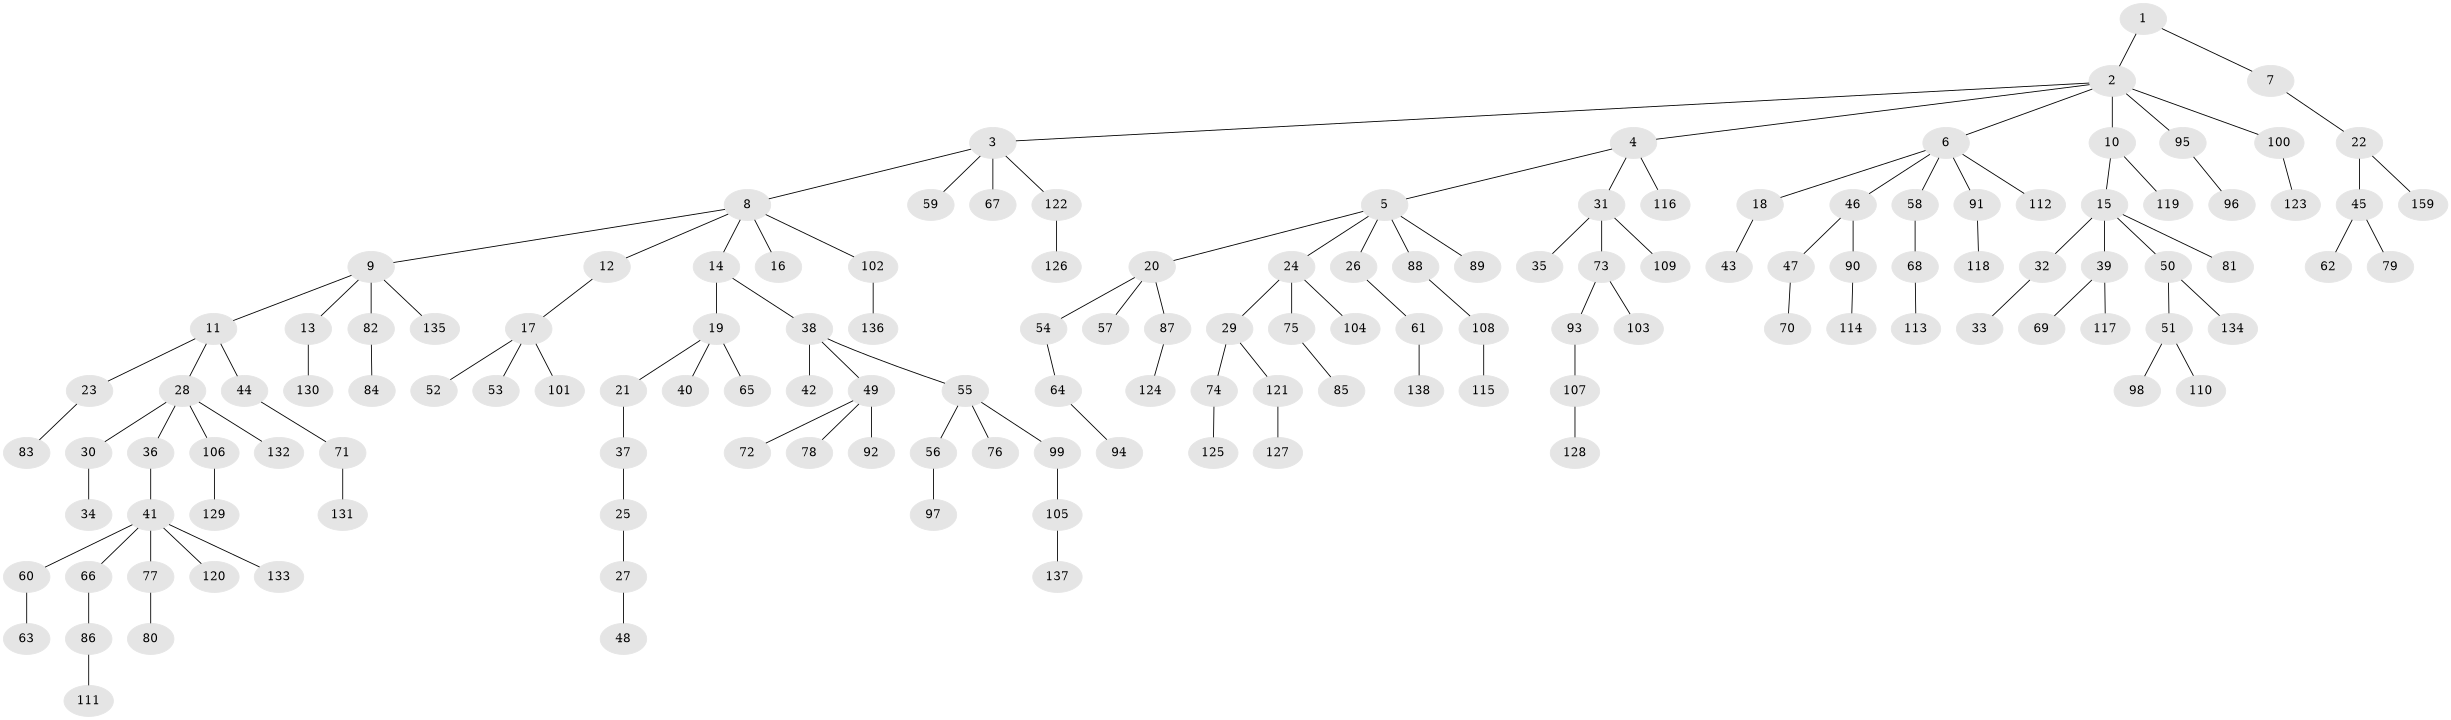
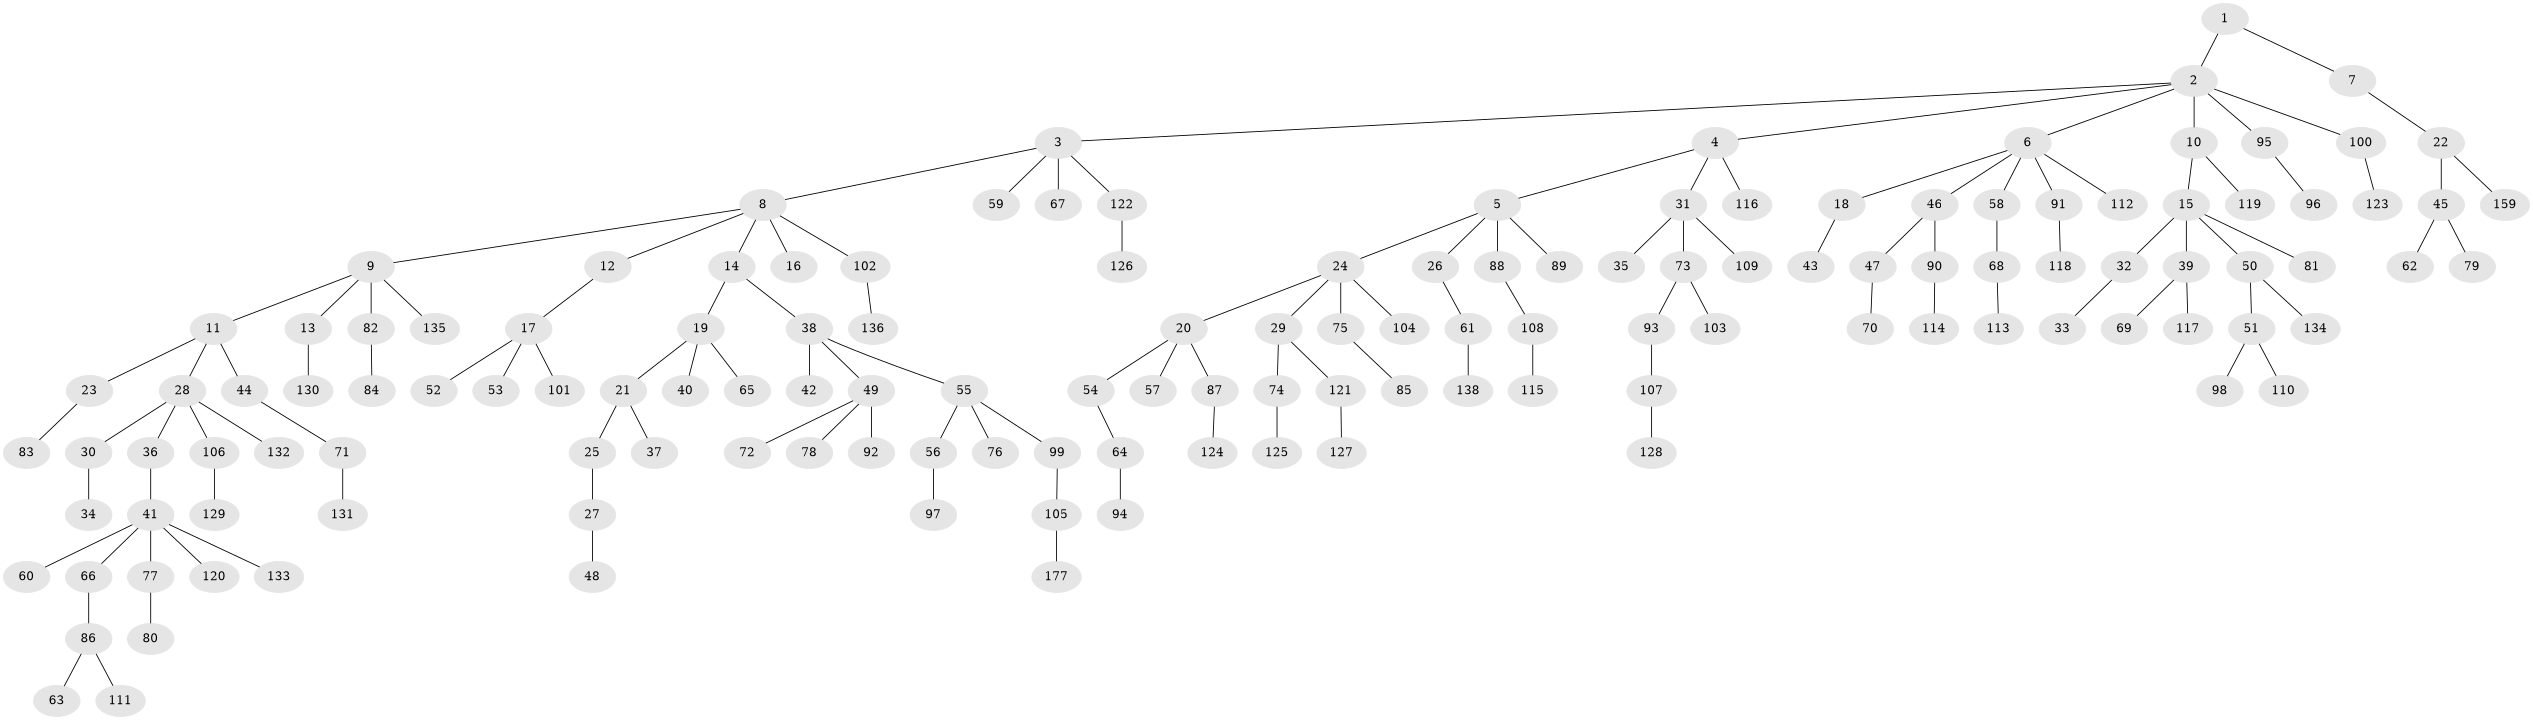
edge "5" -- "20": now "24" -- "20"
edge "37" -- "25": now "21" -- "25"
node "137": label "137" -> "177"
edge "60" -- "63": now "86" -- "63"
